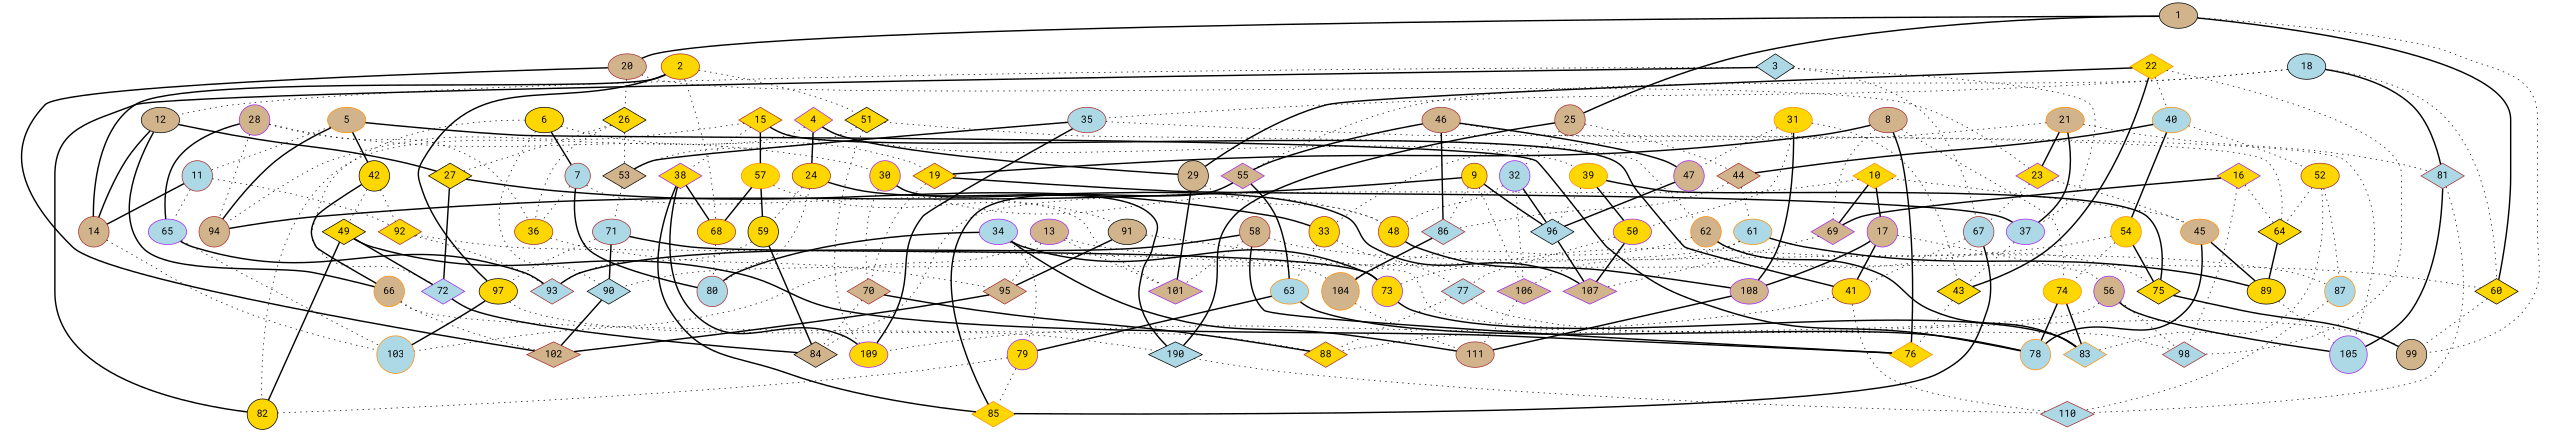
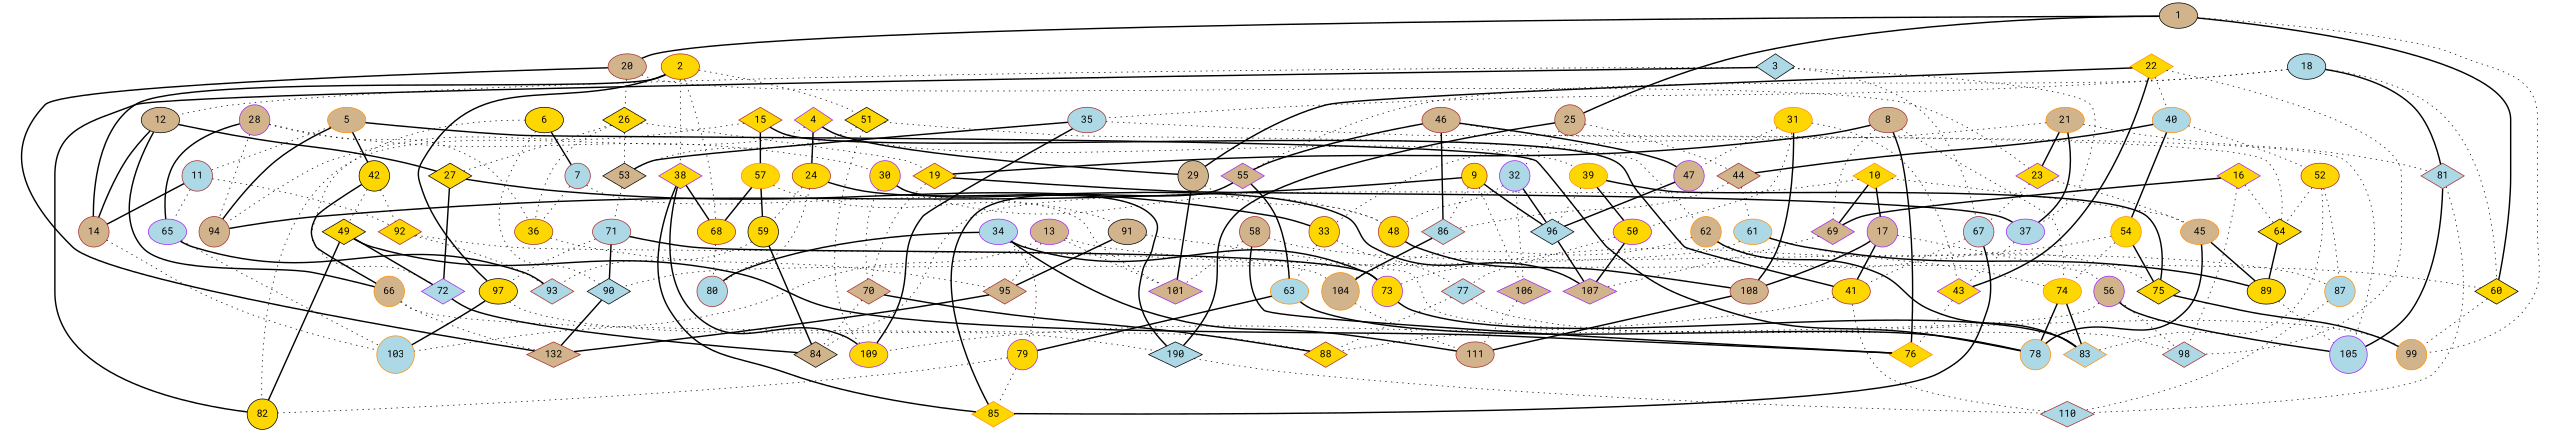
edge "6" -- "19": now "26" -- "19"
edge "15" -- "38": now "2" -- "38"
edge "58" -- "93": removed
edge "7" -- "80": removed
edge "61" -- "106": now "61" -- "74"
node "108": color purple -> brown
node "43": color black -> purple
node "102": label "102" -> "132"
node "99": color black -> darkorange
